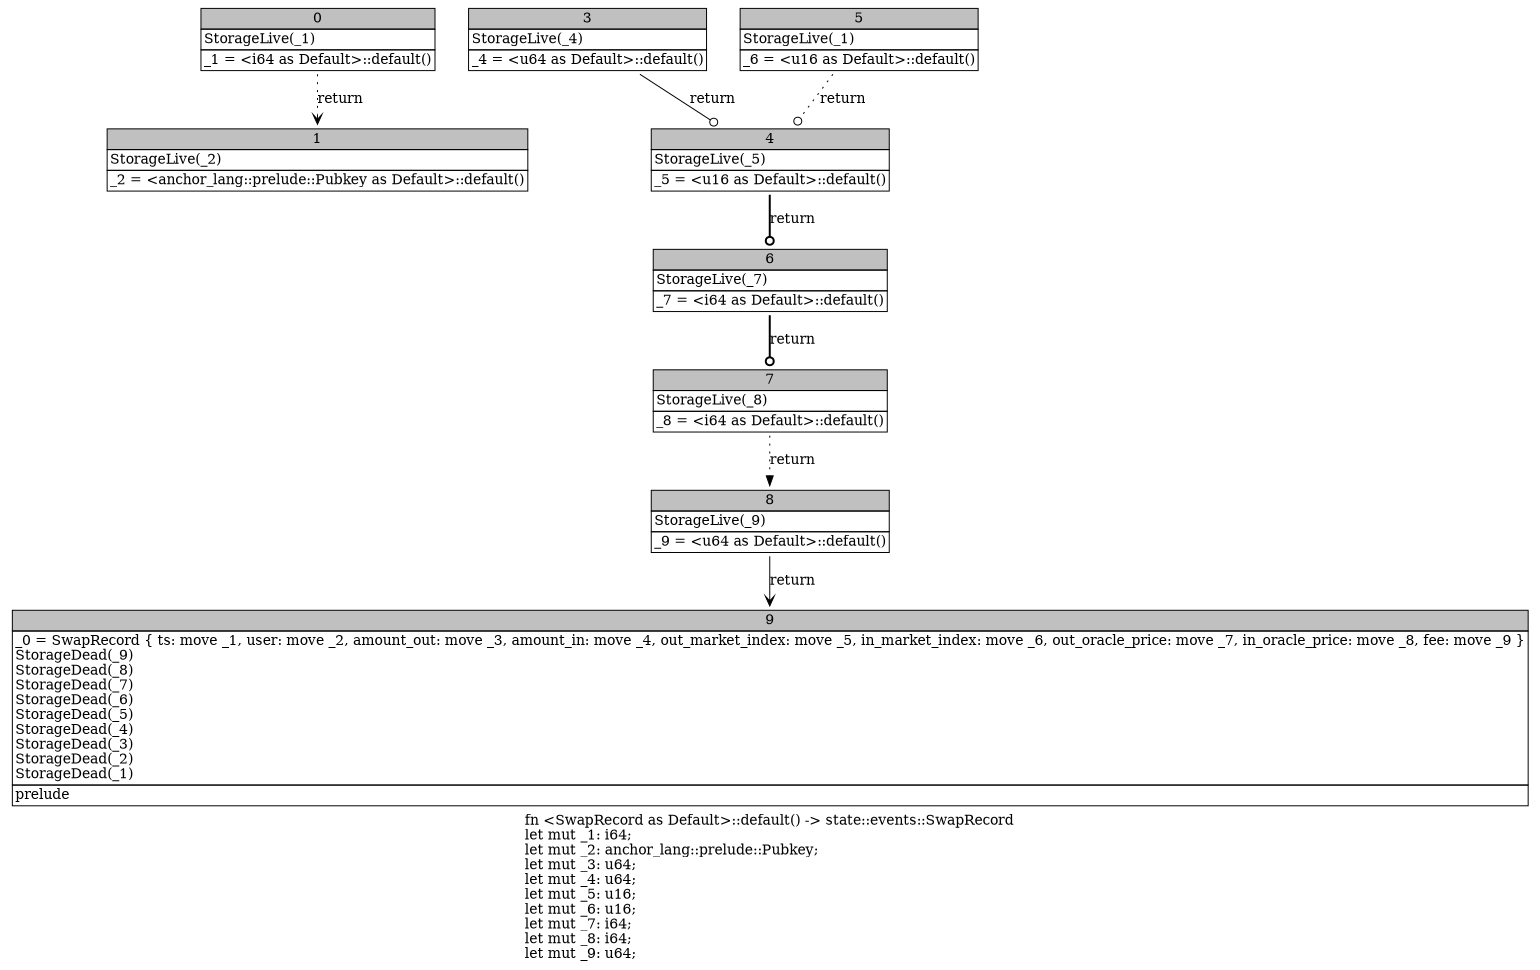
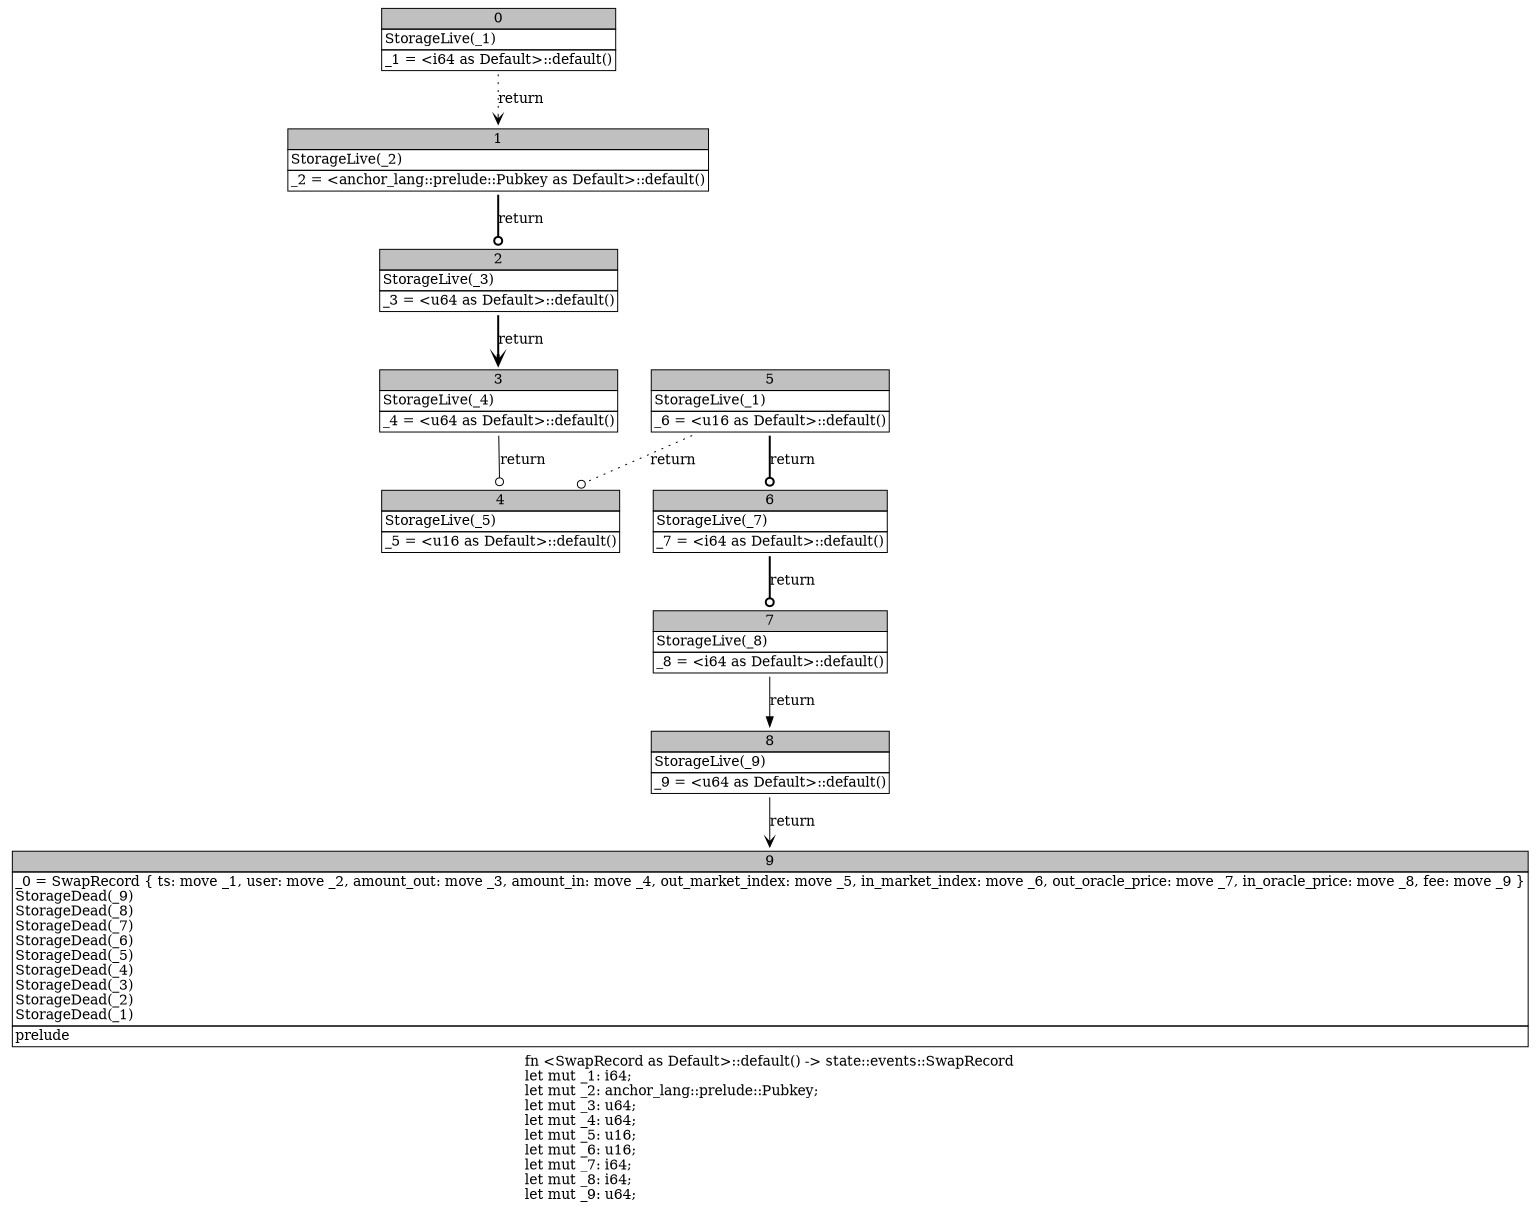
edge "4" -> "6": now "5" -> "6"
node "2": added
edge "7" -> "8": style dotted -> solid
